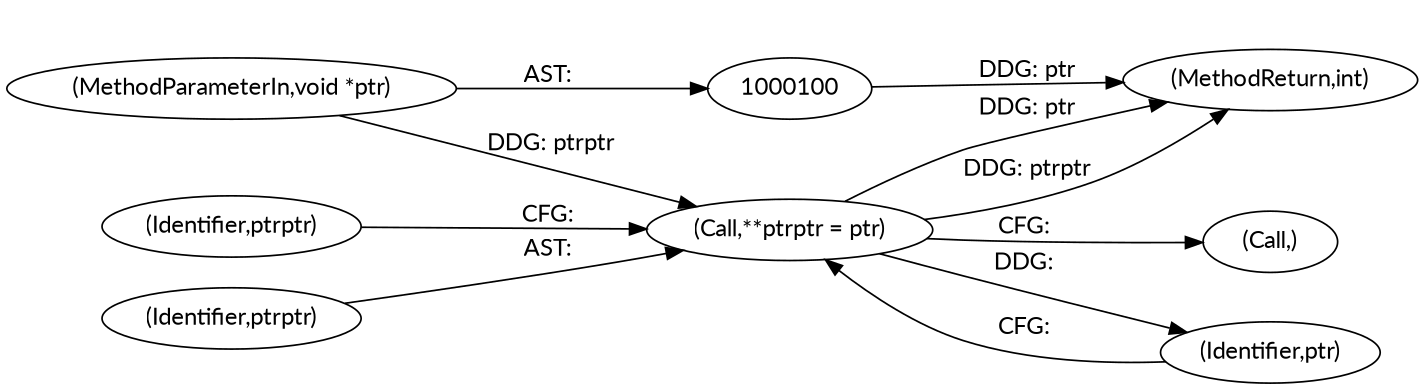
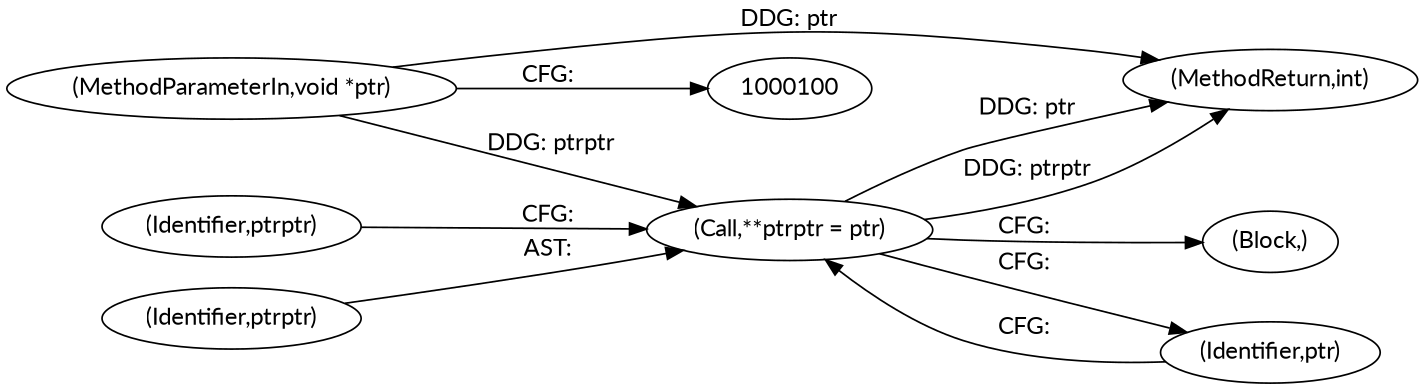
edge "(MethodParameterIn,void *ptr)" -> "1000100": label "AST: " -> "CFG: "
edge "1000100" -> "(MethodReturn,int)": now "(MethodParameterIn,void *ptr)" -> "(MethodReturn,int)"
node "(Call,)": label "(Call,)" -> "(Block,)"
edge "(Call,**ptrptr = ptr)" -> "(Identifier,ptr)": label "DDG: " -> "CFG: "
